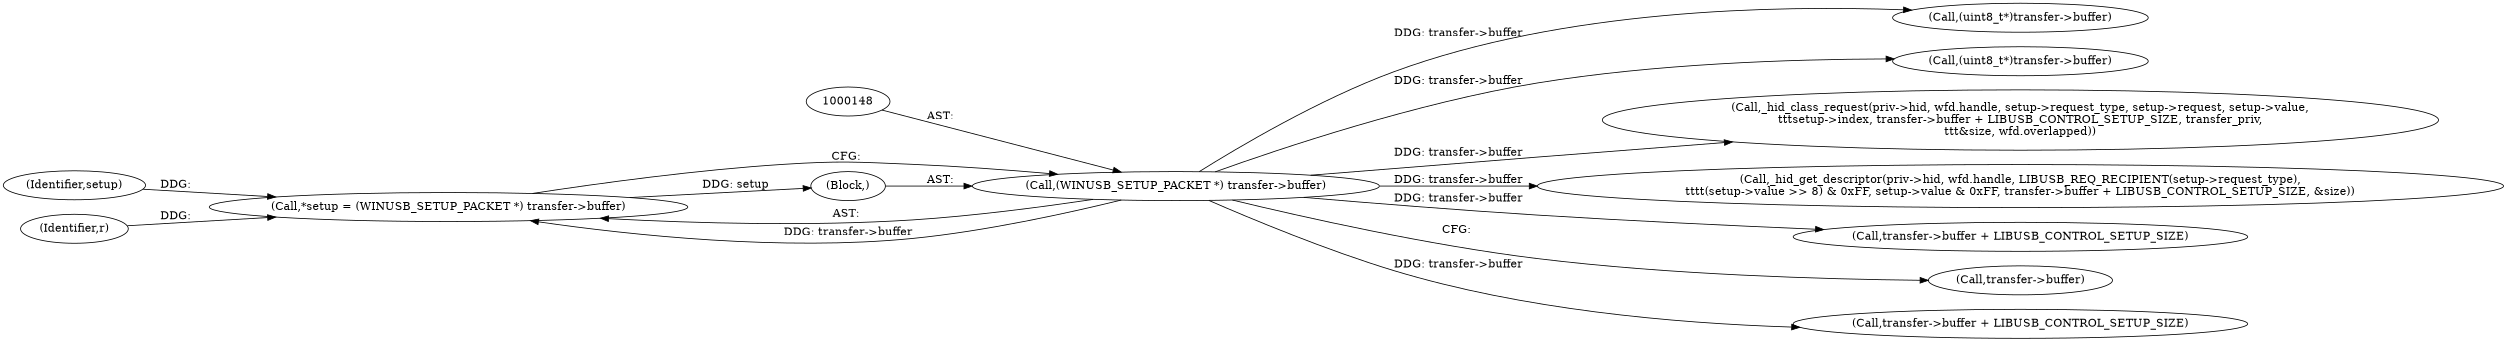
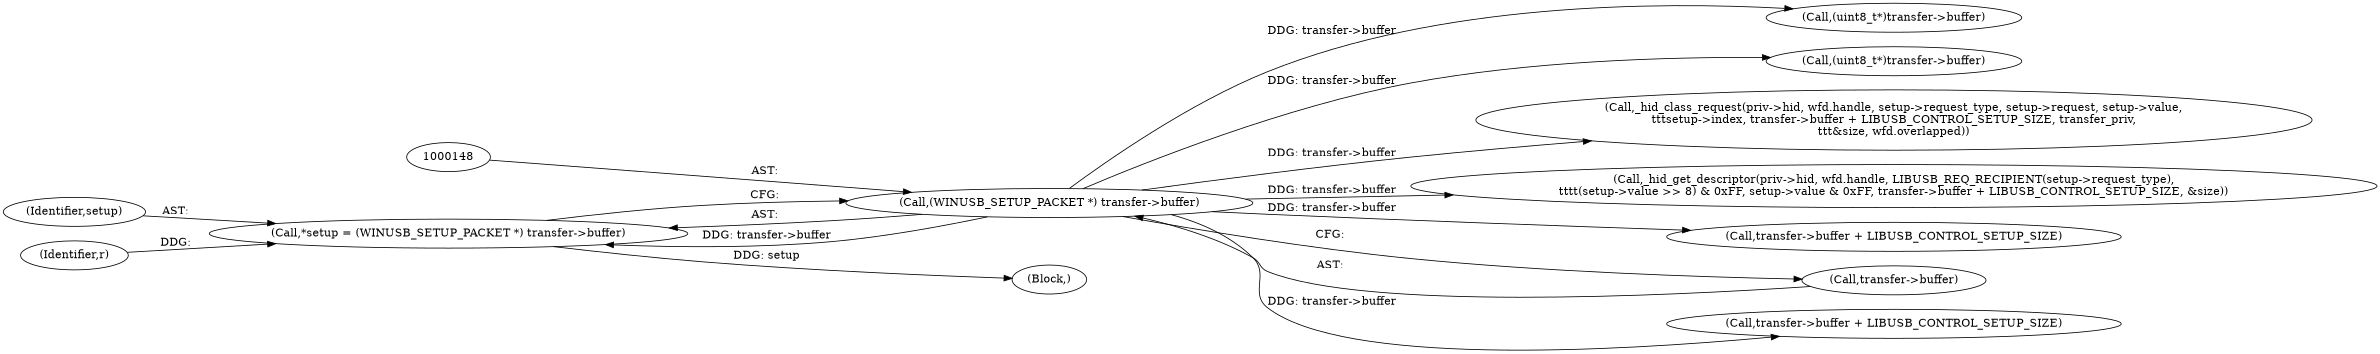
edge "(Identifier,setup)" -> "(Call,*setup = (WINUSB_SETUP_PACKET *) transfer->buffer)": label "DDG: " -> "AST: "
edge "(Block,)" -> "(Call,(WINUSB_SETUP_PACKET *) transfer->buffer)": now "(Call,transfer->buffer)" -> "(Call,(WINUSB_SETUP_PACKET *) transfer->buffer)"
